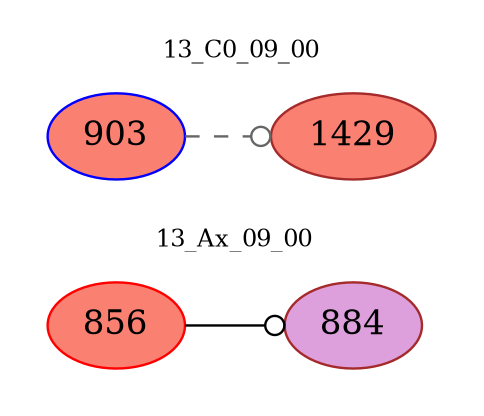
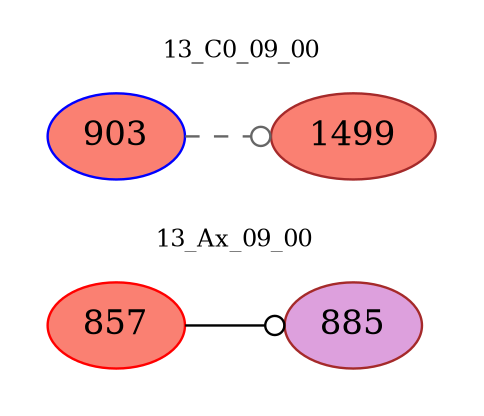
node "1429": label "1429" -> "1499"
node "856": label "856" -> "857"
node "884": label "884" -> "885"
